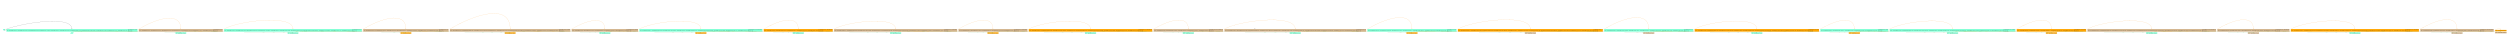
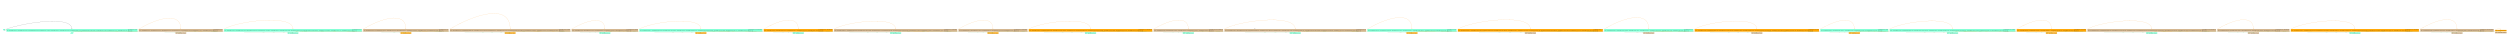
node "<bb 3>:": fillcolor aquamarine -> tan
node "<bb 33>:": fillcolor aquamarine -> tan
